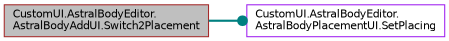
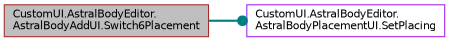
node "CustomUI.AstralBodyEditor. AstralBodyAddUI.Switch2Placement": label "CustomUI.AstralBodyEditor. AstralBodyAddUI.Switch2Placement" -> "CustomUI.AstralBodyEditor. AstralBodyAddUI.Switch6Placement"
